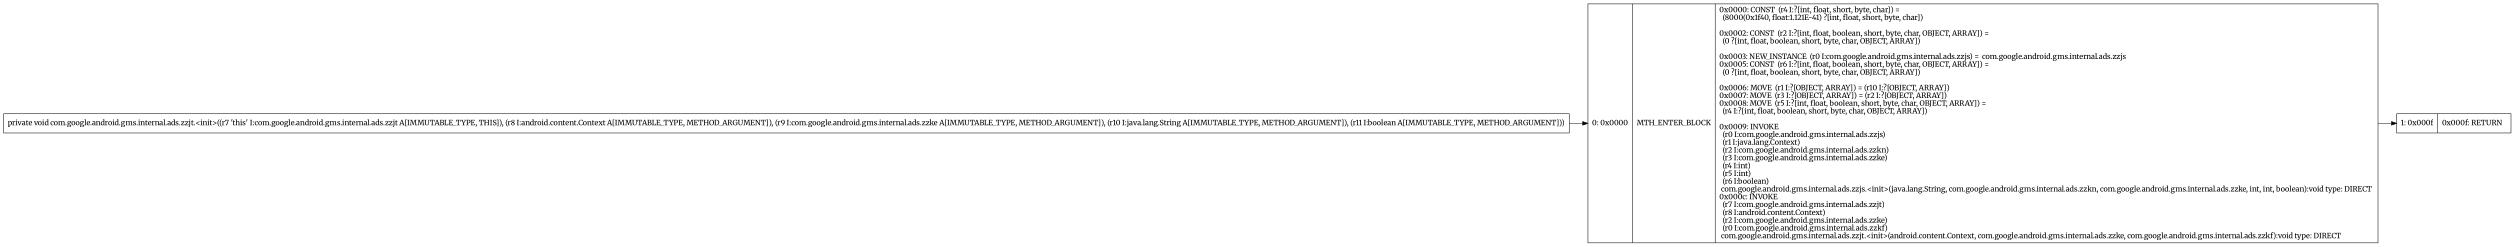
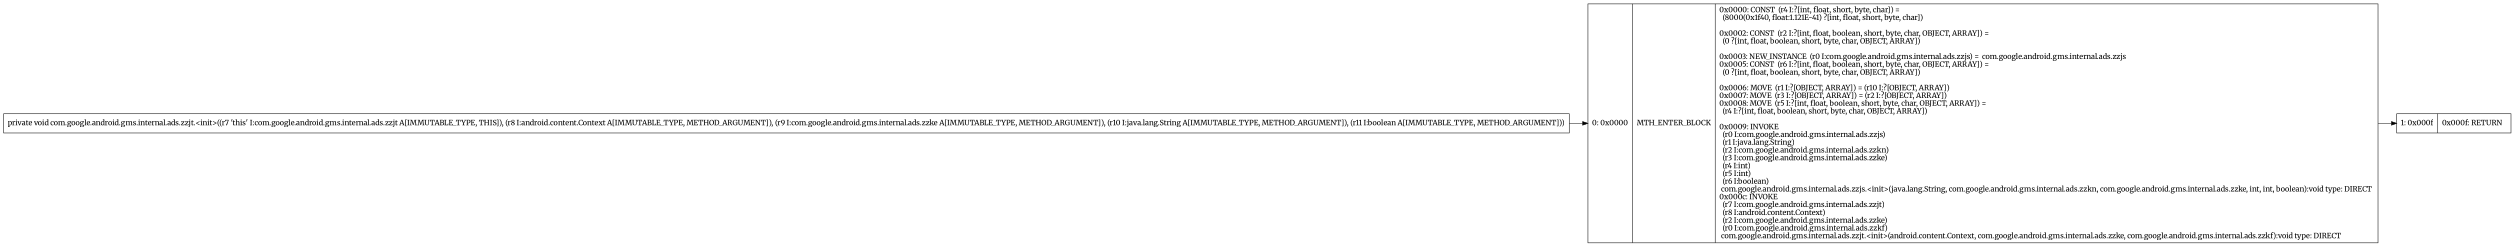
node "0: 0x0000": text "(r1 I:java.lang.Context)" -> "(r1 I:java.lang.String)"
